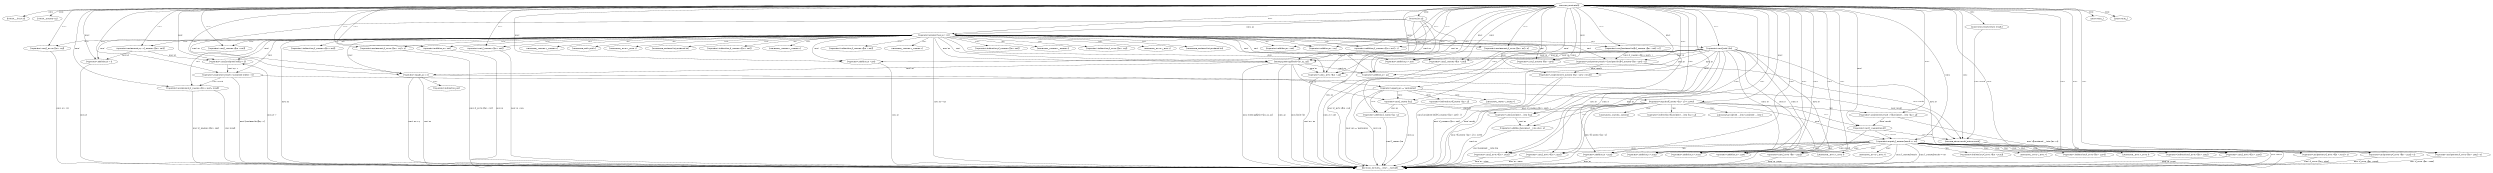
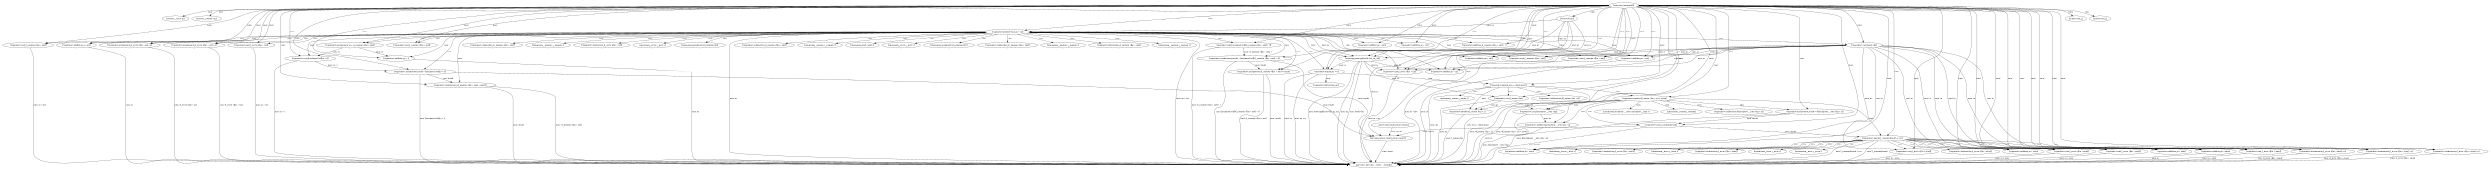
edge "(METHOD,IGDstartelt)" -> "(IDENTIFIER,result,return result;)": removed, label "DDG:"
edge "(METHOD_RETURN,__int64 __fastcall)" -> "(<operator>.cast,(unsigned int)(v7 + 1))": reversed
